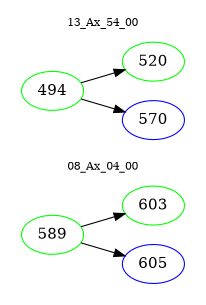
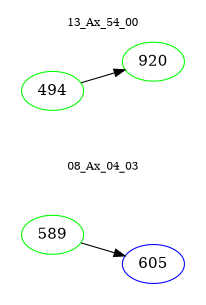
node "520": label "520" -> "920"
node "570": removed
cluster "08_Ax_04_00": label "08_Ax_04_00" -> "08_Ax_04_03"
node "603": removed
